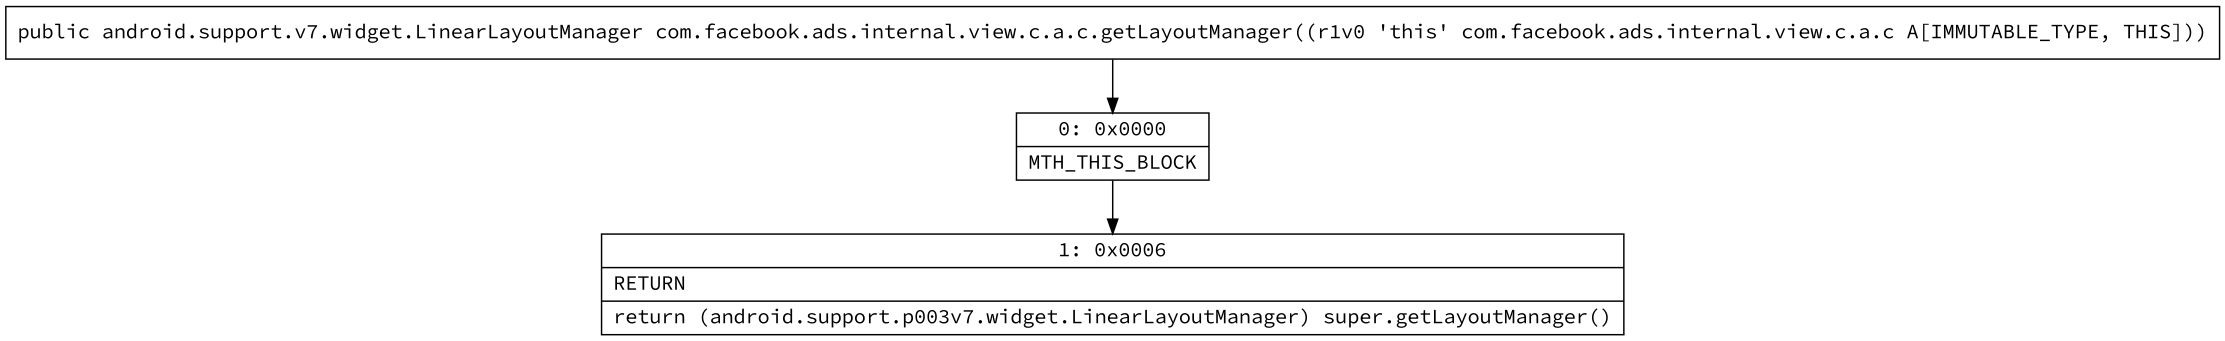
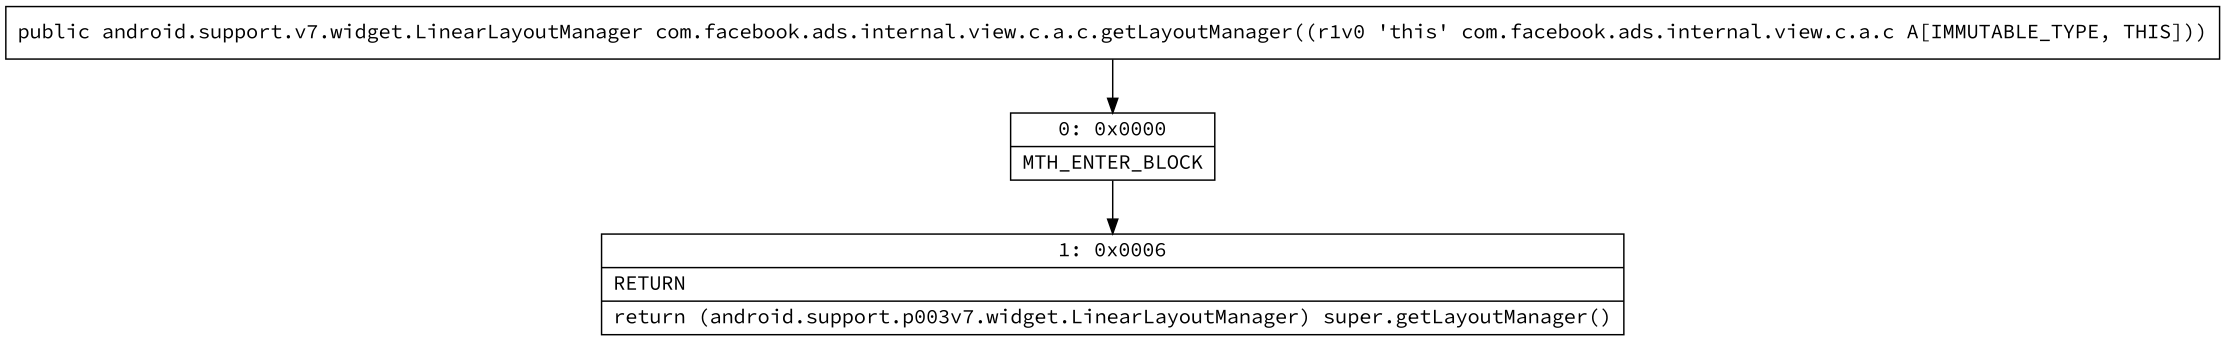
node "0: 0x0000": text "MTH_THIS_BLOCK" -> "MTH_ENTER_BLOCK"
